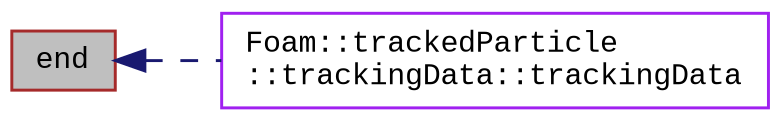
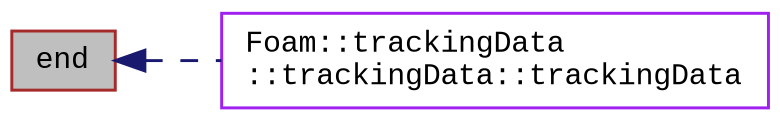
node "Foam::trackedParticle ::trackingData::trackingData": label "Foam::trackedParticle ::trackingData::trackingData" -> "Foam::trackingData ::trackingData::trackingData"
